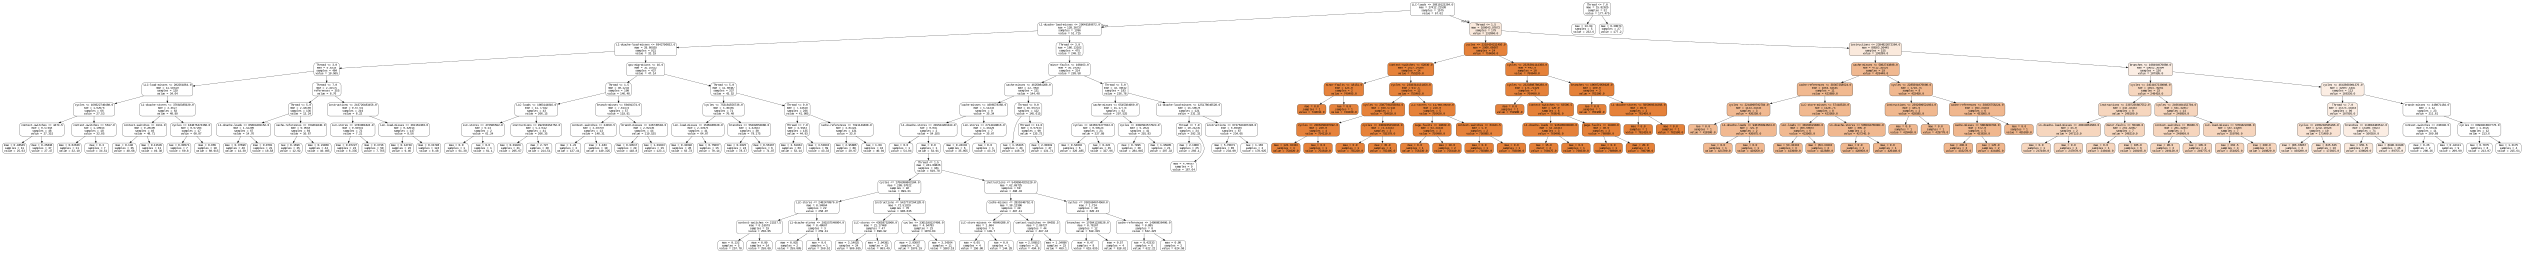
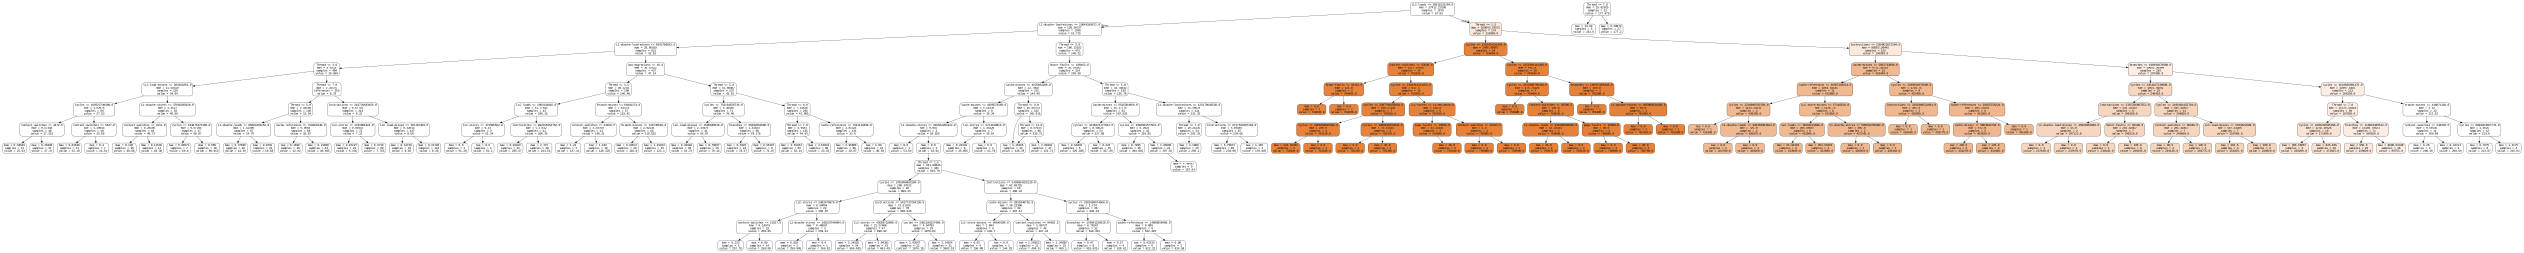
edge "Thread <= 11.0 mae = 8.07933 samples = 90 value = 135.72" -> "mae = 3.15395 samples = 43 value = 148.78": added
node "mae = 0.0 samples = 1 value = 756230.0": removed
node "mae = 15.0 minor = 2 value = 760475.0": label "mae = 15.0 minor = 2 value = 760475.0" -> "mae = 15.0 samples = 2 value = 760475.0"
edge "Thread <= 7.0 mae = 10.21235 samples = 34 value = 202.33" -> "mae = 4.44667 samples = 9 value = 167.64": now "mae = 1.95905 samples = 21 value = 297.33" -> "mae = 4.44667 samples = 9 value = 167.64"
node "mae = 2.03667 samples = 12 value = 1076.19": label "mae = 2.03667 samples = 12 value = 1076.19" -> "mae = 2.03667 samples = 12 context = 1076.19"
